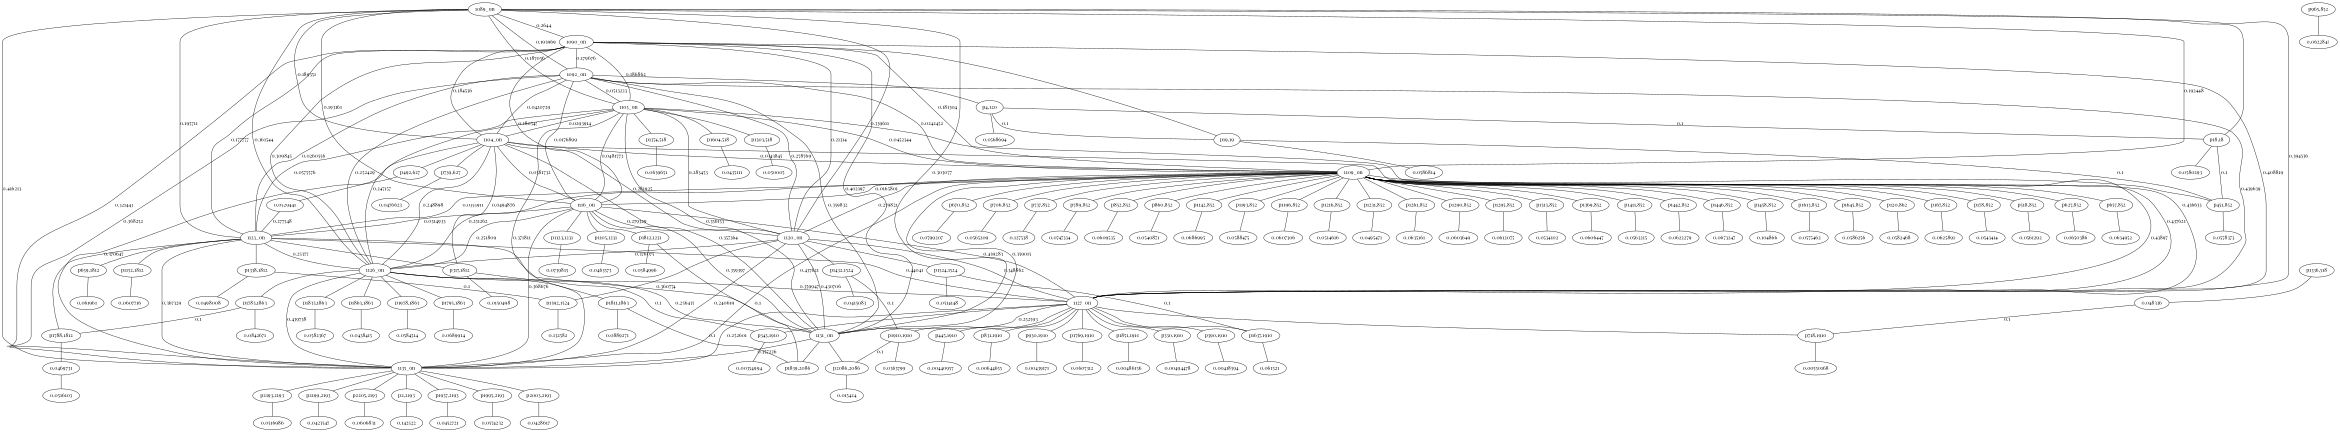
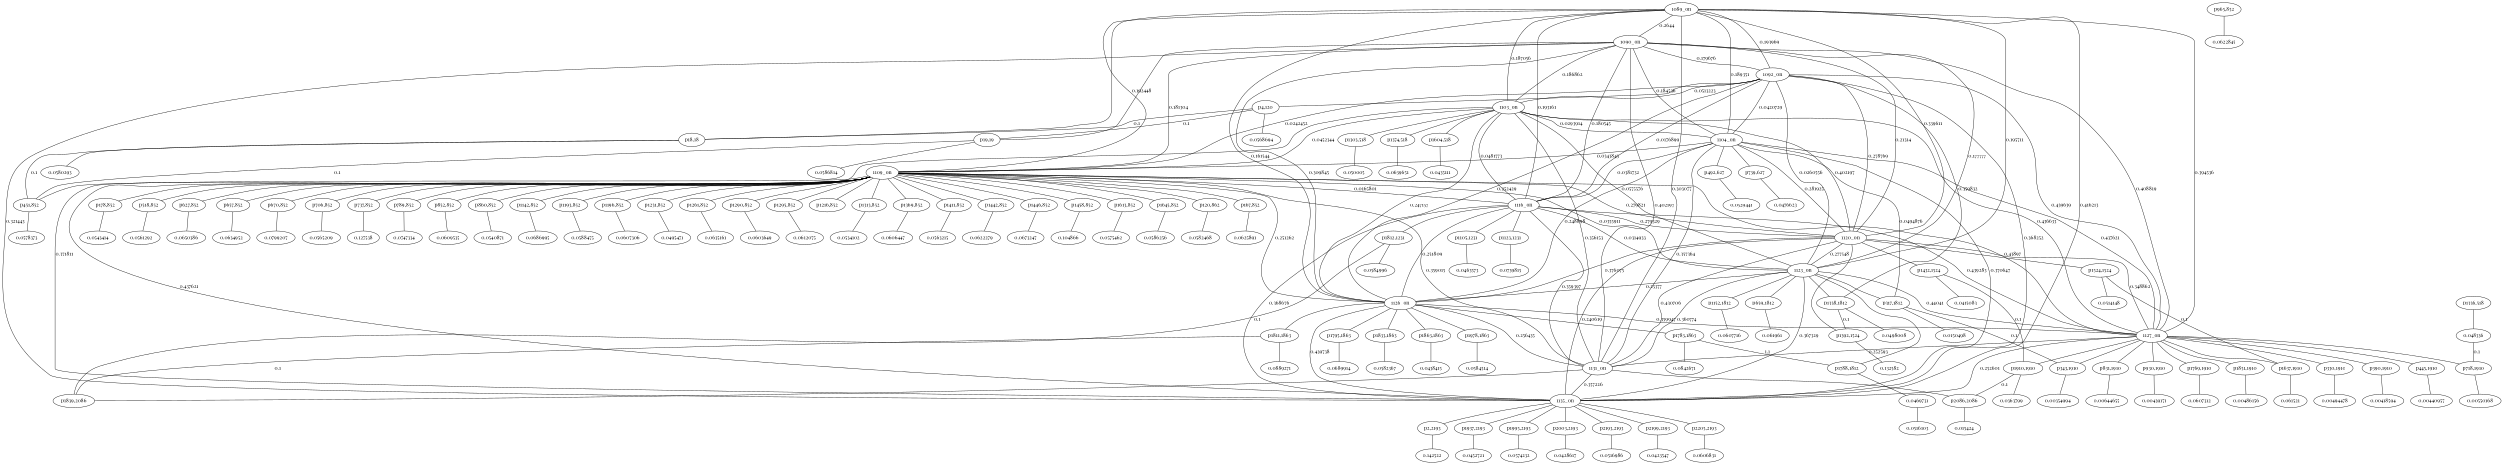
edge "1092_on" -- "1131_on": now "1092_on" -- "p1338,1812"
edge "1103_on" -- "1120_on": label "0.283453" -> "0.402197"
edge "0.0529441" -- "1123_on": now "1120_on" -- "1123_on"
node "0.0514616": removed
edge "p1783,1863" -- "p1788,1812": label "0.1" -> "1.1"
